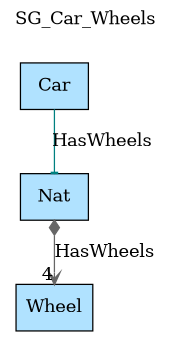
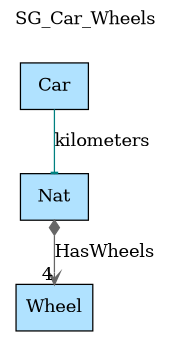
edge "Car" -> "Nat": label "HasWheels" -> "kilometers"
